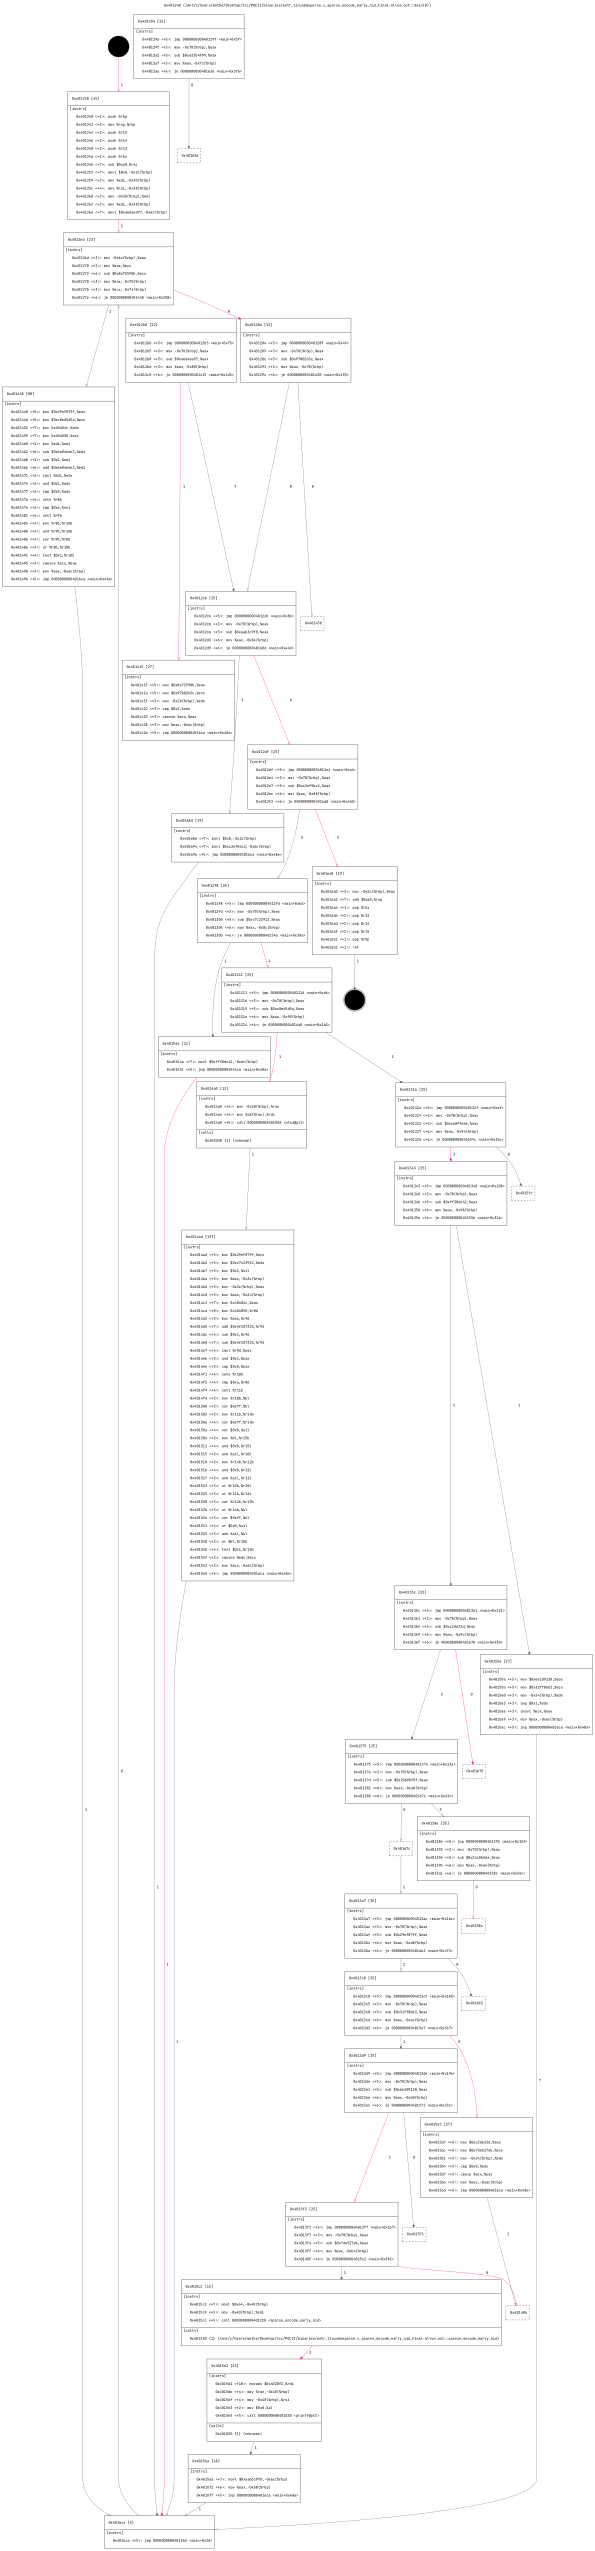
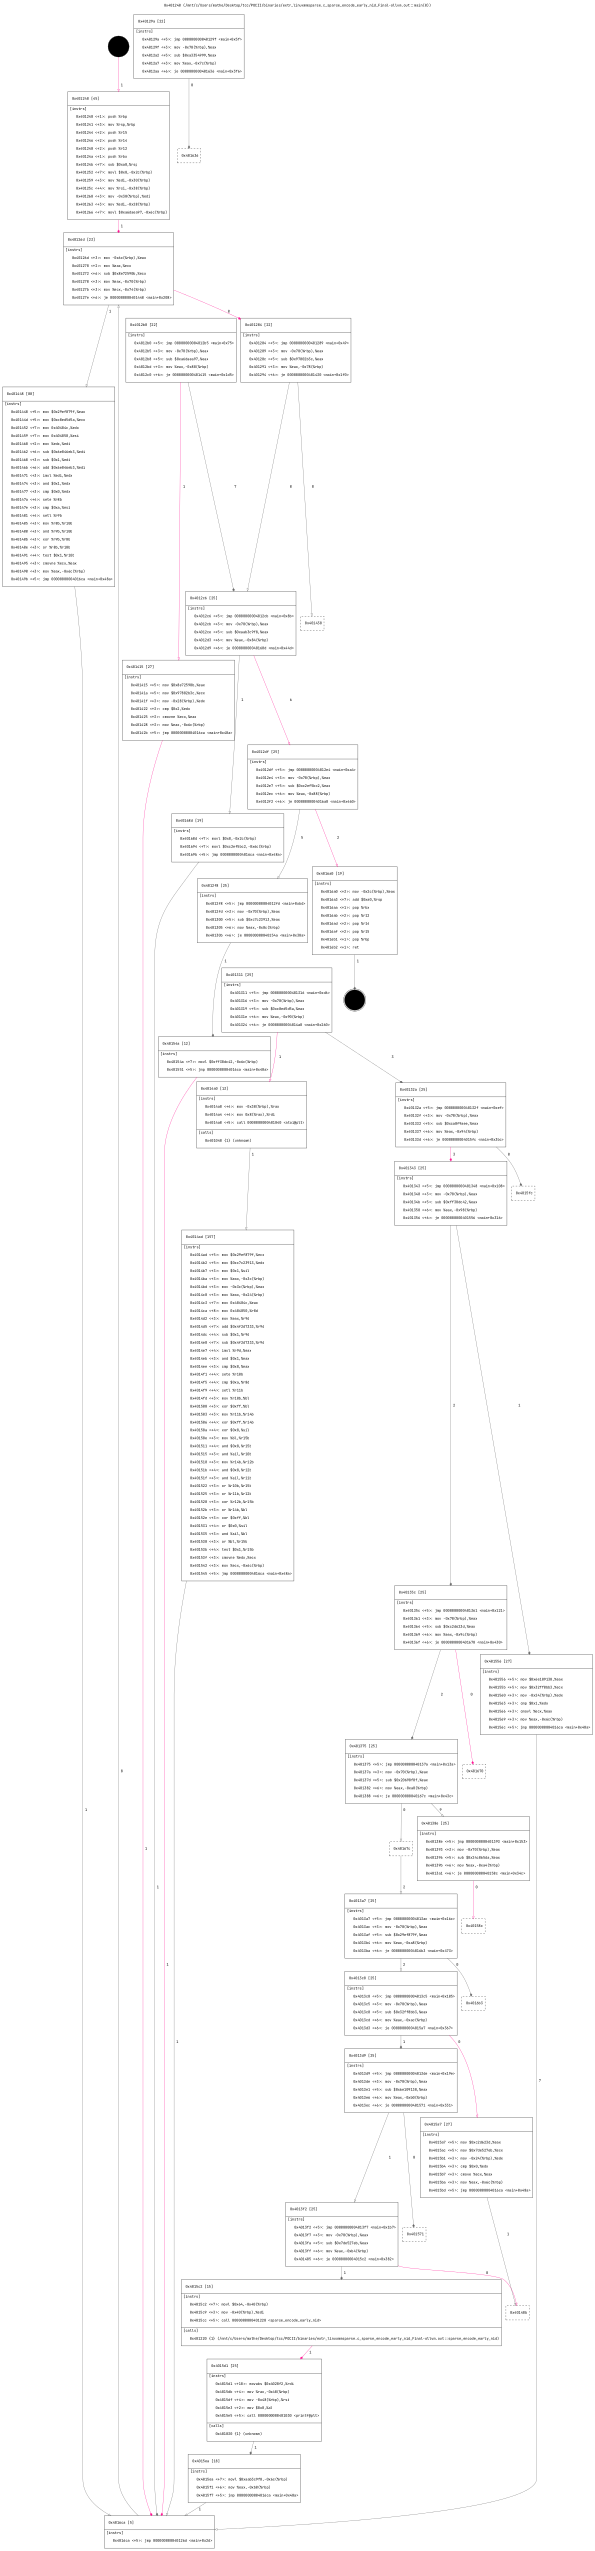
edge "0x401240 [45]" -> "0x40126d [23]": arrowhead onormal -> diamond
edge "0x4012f8 [25]" -> "0x401311 [25]": removed, label "4"
edge "0x401415 [27]" -> "0x4016ca [5]": added, label "1"
edge "0x4013d9 [25]" -> "0x4013f2 [25]": color deeppink -> gray40
